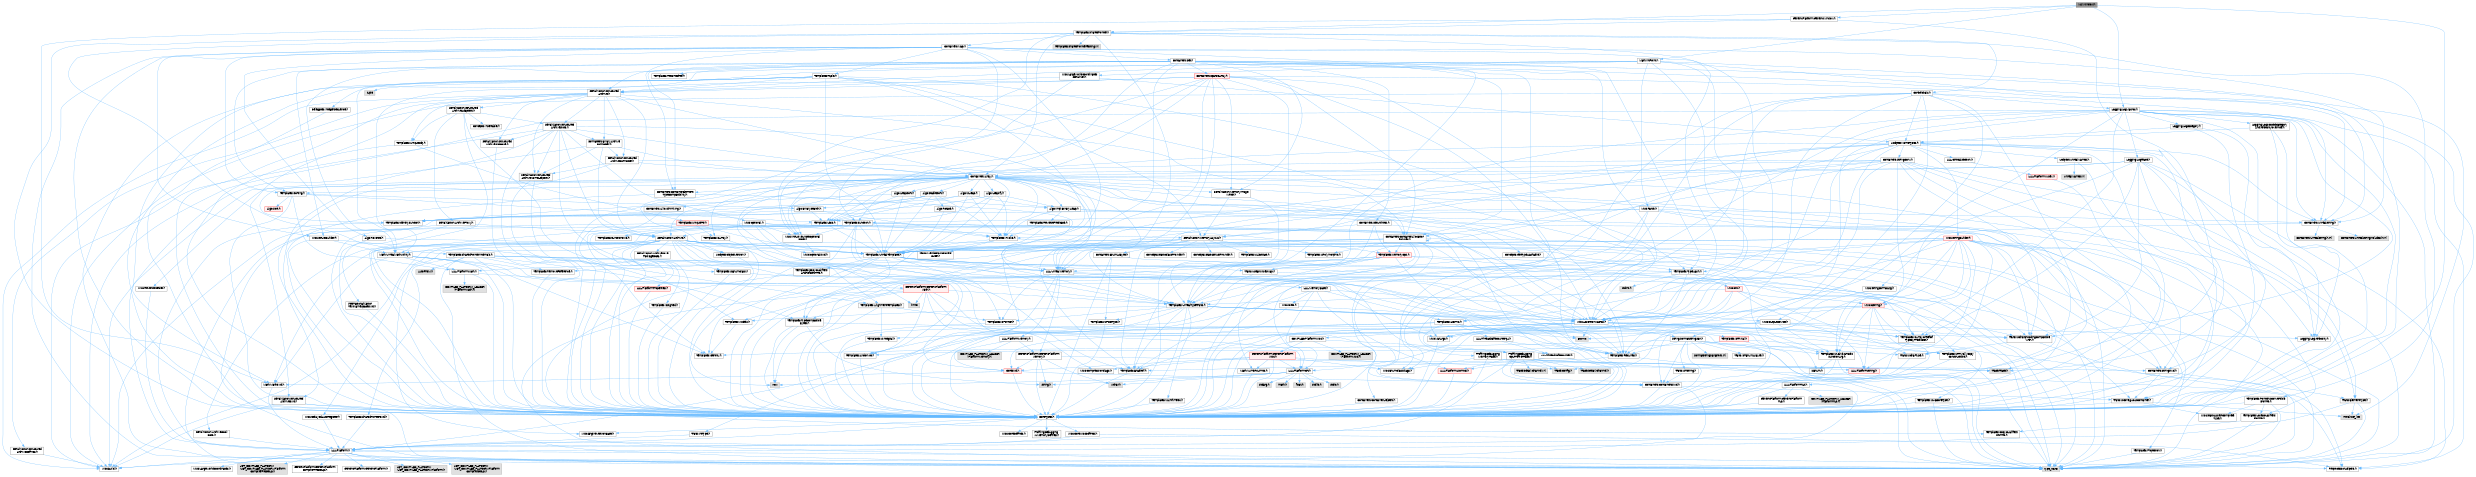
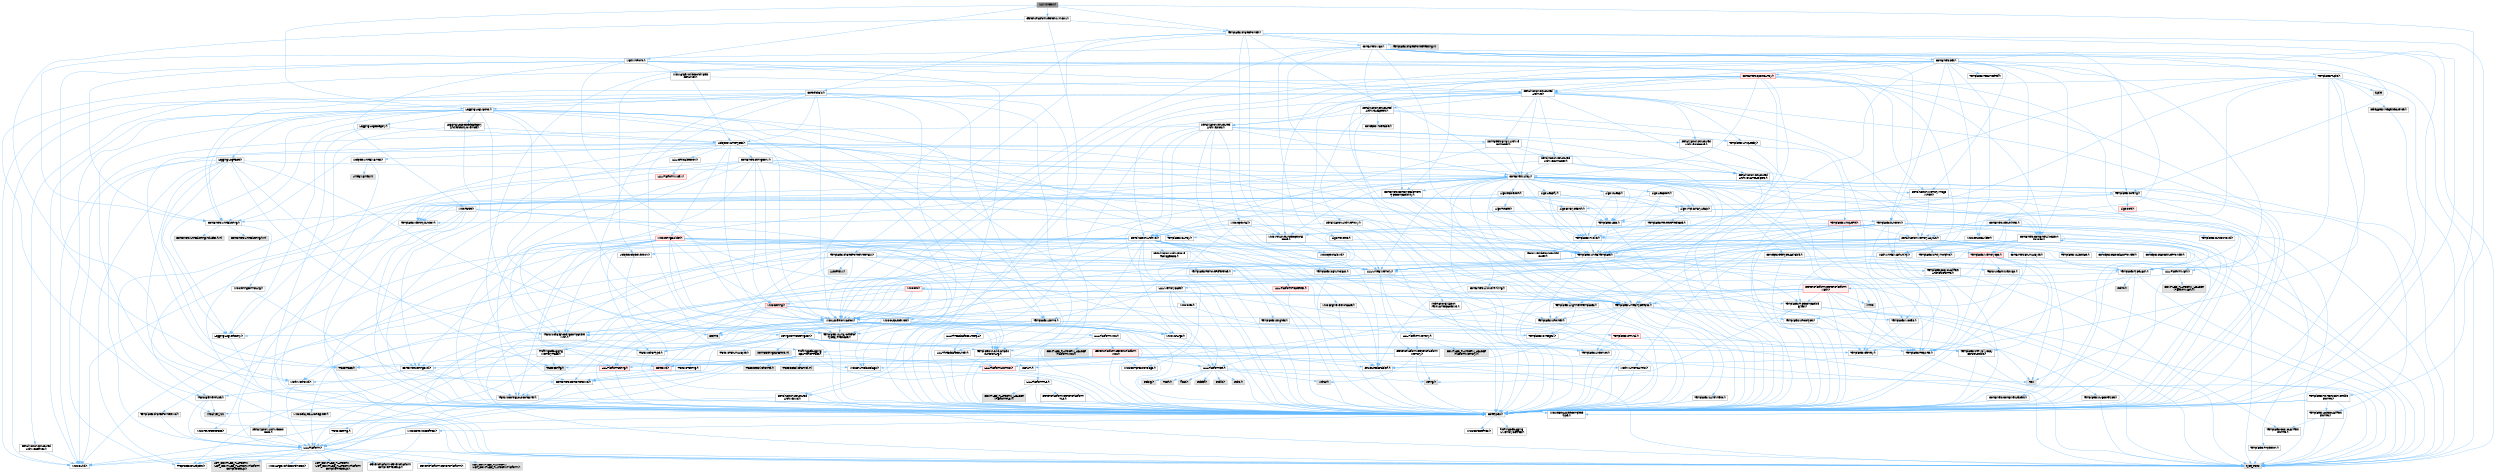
node "COMPILED/PlatformMisc.h": label "COMPILED/PlatformMisc.h" -> "HAL/PlatformMisc.h"
node "Templates/EnableIf.h": label "Templates/EnableIf.h" -> "Structured/EnableIf.h"
node "stddef.h": added
edge "CoreTypes.h" -> "Misc/EngineVersionBase.h": reversed
node "Traits/IntType.h": label "Traits/IntType.h" -> "Traits/CString.h"
